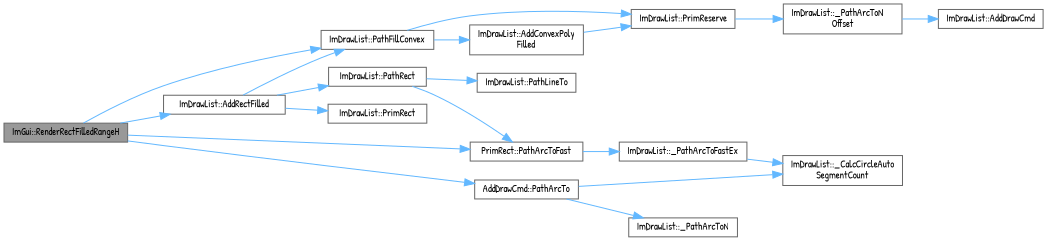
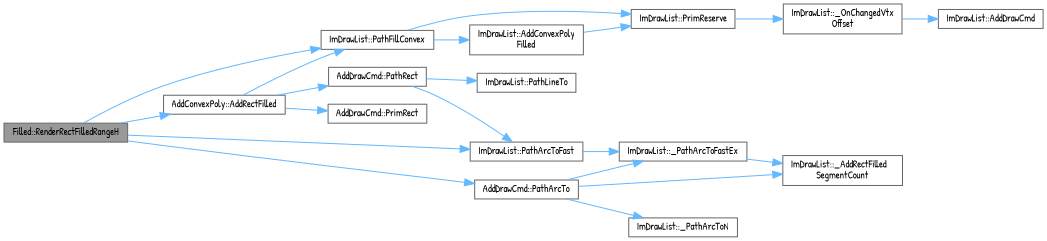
node "ImDrawList::_PathArcToN Offset": label "ImDrawList::_PathArcToN Offset" -> "ImDrawList::_OnChangedVtx Offset"
node "ImDrawList::PathRect": label "ImDrawList::PathRect" -> "AddDrawCmd::PathRect"
node "ImDrawList::AddRectFilled": label "ImDrawList::AddRectFilled" -> "AddConvexPoly::AddRectFilled"
node "ImDrawList::PrimRect": label "ImDrawList::PrimRect" -> "AddDrawCmd::PrimRect"
node "ImGui::RenderRectFilledRangeH": label "ImGui::RenderRectFilledRangeH" -> "Filled::RenderRectFilledRangeH"
node "PrimRect::PathArcToFast": label "PrimRect::PathArcToFast" -> "ImDrawList::PathArcToFast"
node "ImDrawList::_CalcCircleAuto SegmentCount": label "ImDrawList::_CalcCircleAuto SegmentCount" -> "ImDrawList::_AddRectFilled SegmentCount"
edge "AddDrawCmd::PathArcTo" -> "ImDrawList::_PathArcToFastEx": added
